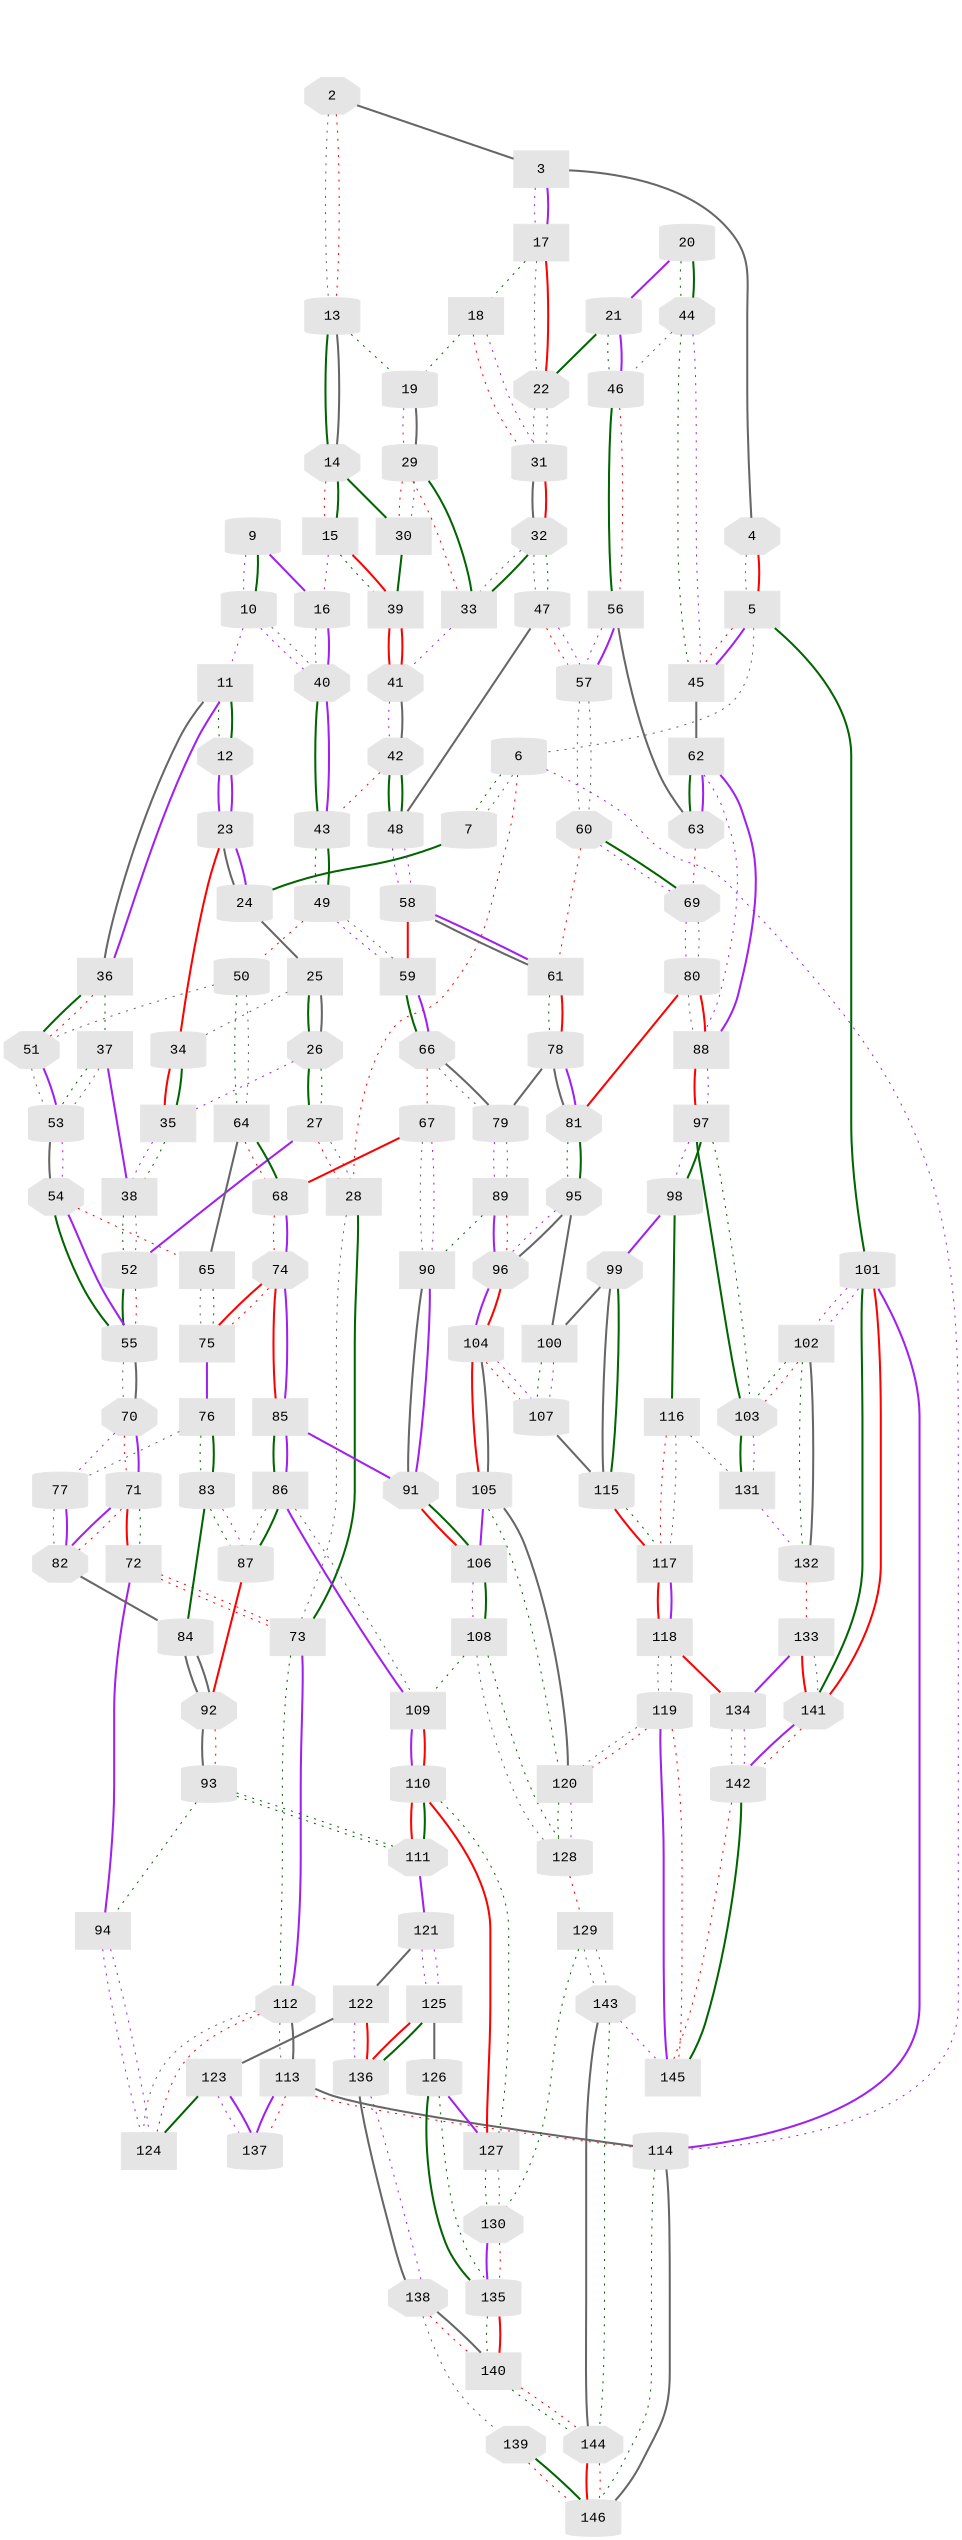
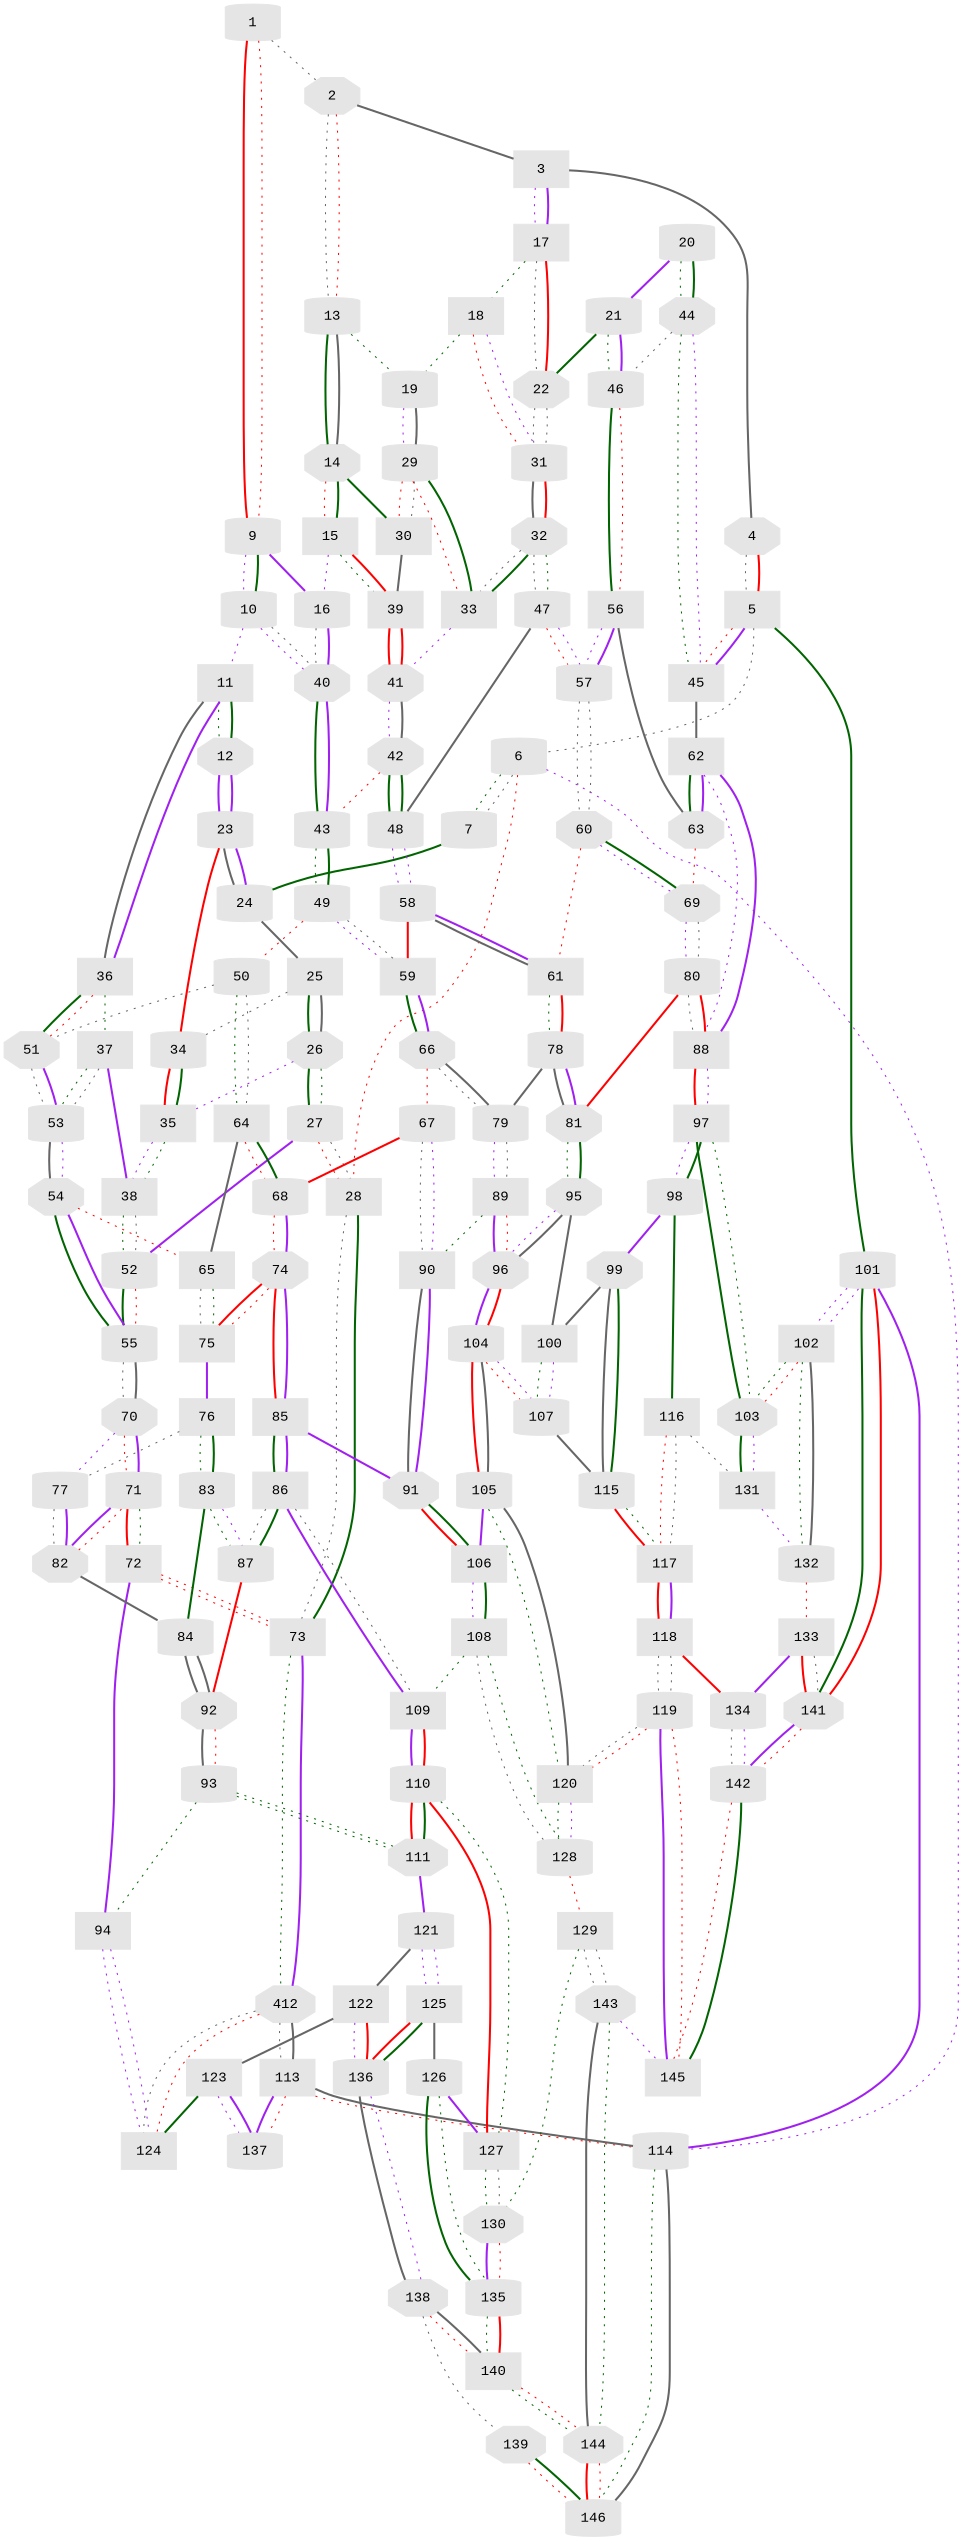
node "1": added
edge "30" -- "39": color darkgreen -> gray40
node "112": label "112" -> "412"
